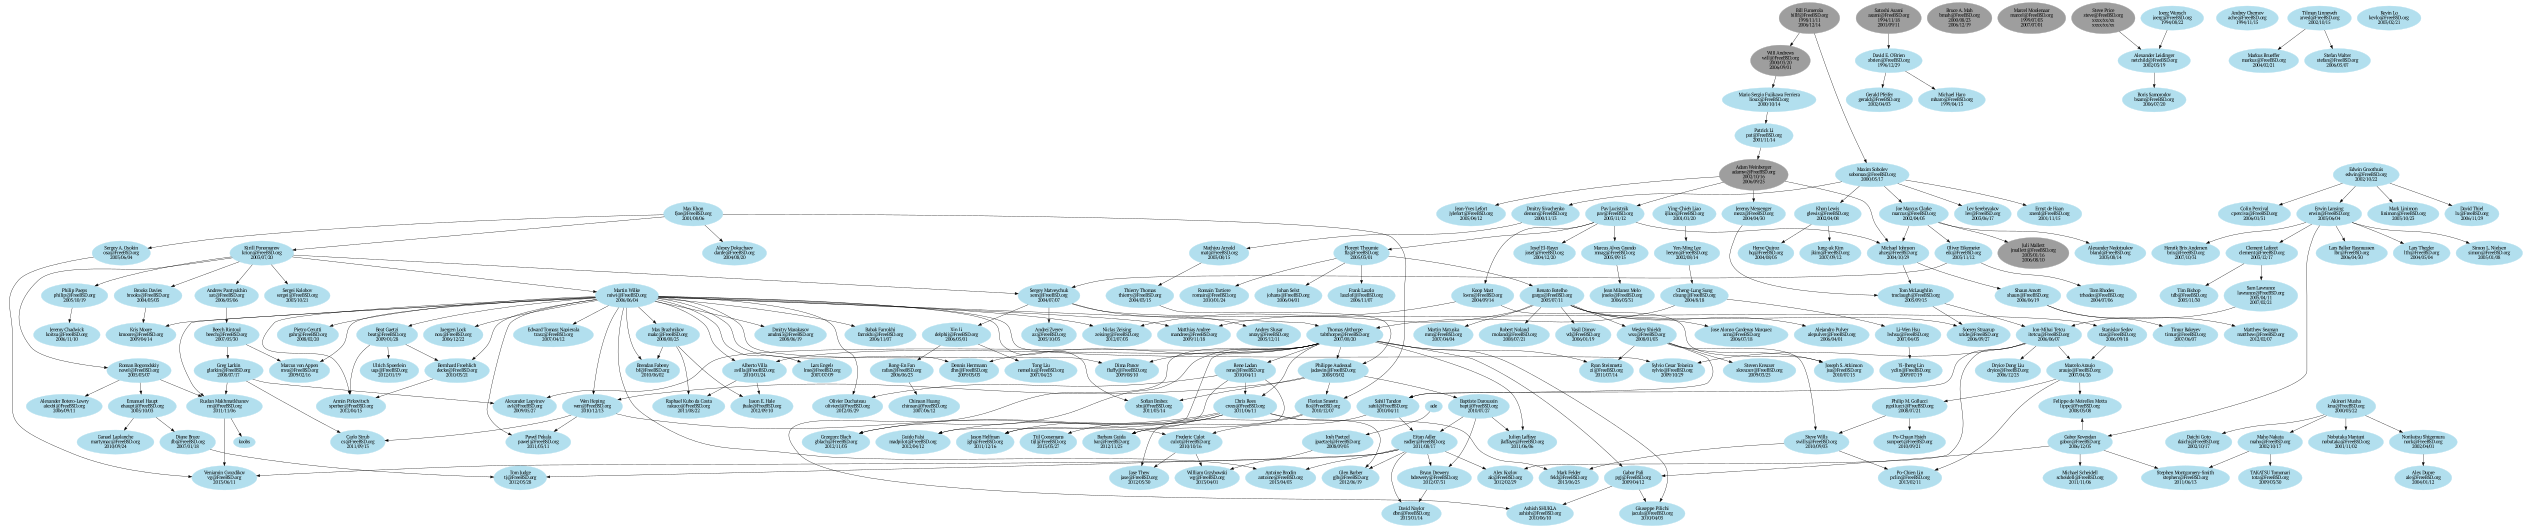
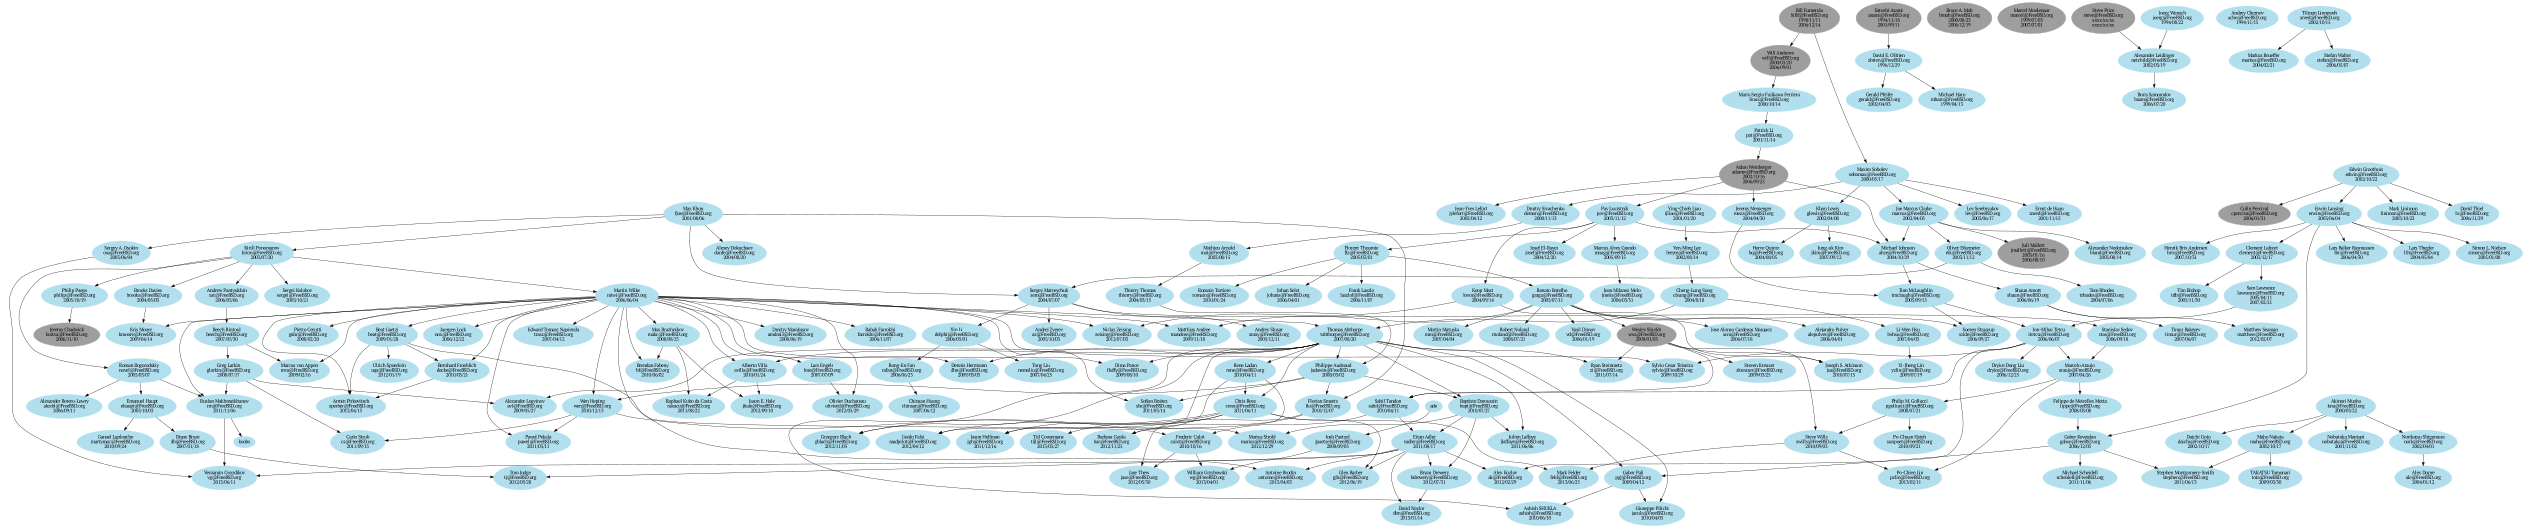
node "Kevin Lo kevlo@FreeBSD.org 2003/02/21": removed
node "Colin Percival cperciva@FreeBSD.org 2006/01/31": fillcolor lightblue2 -> grey62
edge "Kirill Ponomarew krion@FreeBSD.org 2003/07/20" -> "Sergey Matveychuk sem@FreeBSD.org 2004/07/07": now "Max Khon fjoe@FreeBSD.org 2001/08/06" -> "Sergey Matveychuk sem@FreeBSD.org 2004/07/07"
node "Jeremy Chadwick koitsu@FreeBSD.org 2006/11/10": fillcolor lightblue2 -> grey62
node "Wesley Shields wxs@FreeBSD.org 2008/01/03": fillcolor lightblue2 -> grey62
edge "Thomas Abthorpe tabthorpe@FreeBSD.org 2007/08/20" -> "Baptiste Daroussin bapt@FreeBSD.org 2010/07/27": added
edge "Rene Ladan rene@FreeBSD.org 2010/04/11" -> "Olivier Duchateau olivierd@FreeBSD.org 2012/05/29": now "Lars Engels lme@FreeBSD.org 2007/07/09" -> "Olivier Duchateau olivierd@FreeBSD.org 2012/05/29"
edge "Gabor Kovesdan gabor@FreeBSD.org 2006/12/05" -> "Felippe de Meirelles Motta lippe@FreeBSD.org 2008/03/08": reversed
node "Marius Strobl marius@FreeBSD.org 2012/12/29": added
